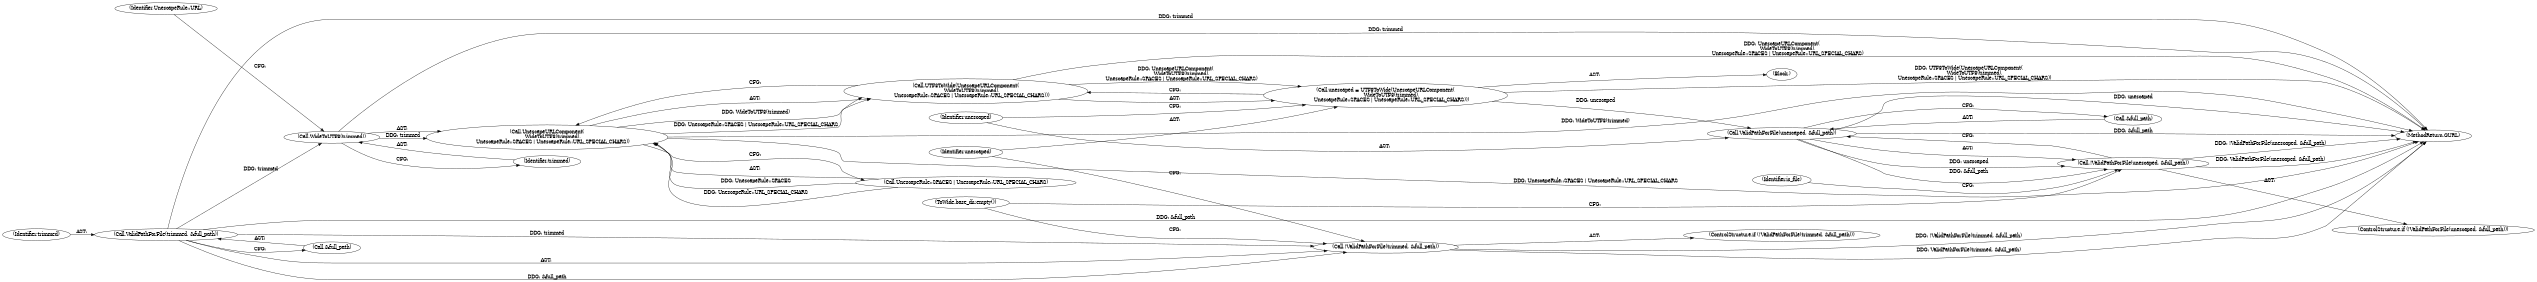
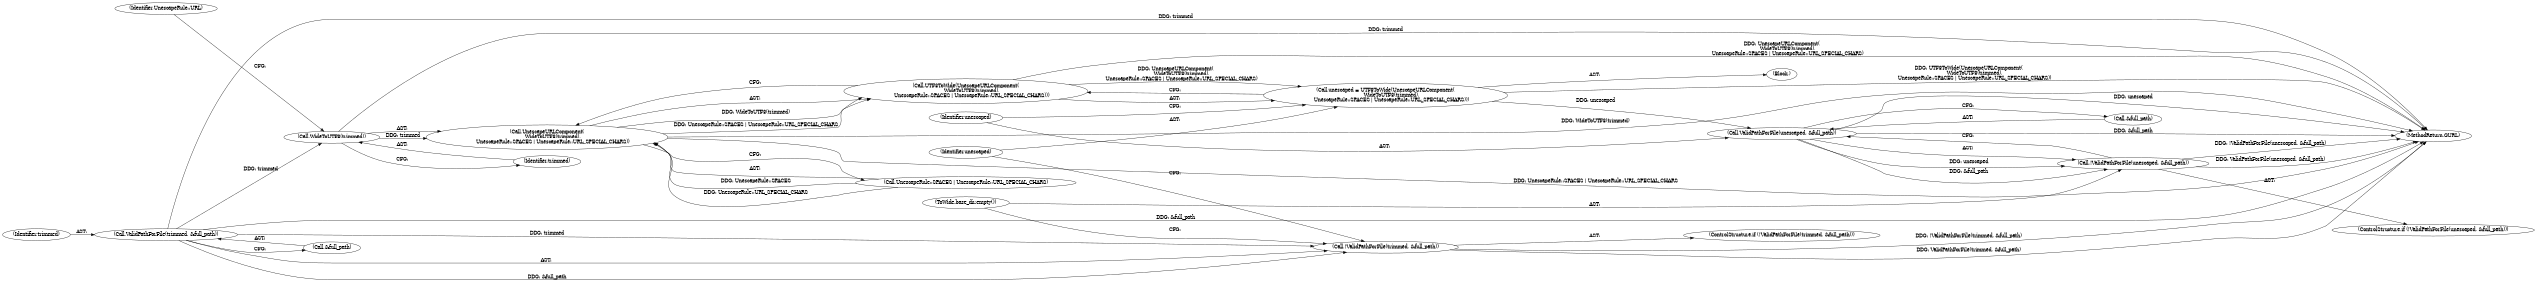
node "(Identifier,is_file)": removed
edge "(ToWide,base_dir.empty())" -> "(Call,!ValidPathForFile(unescaped, &full_path))": label "CFG: " -> "AST: "
